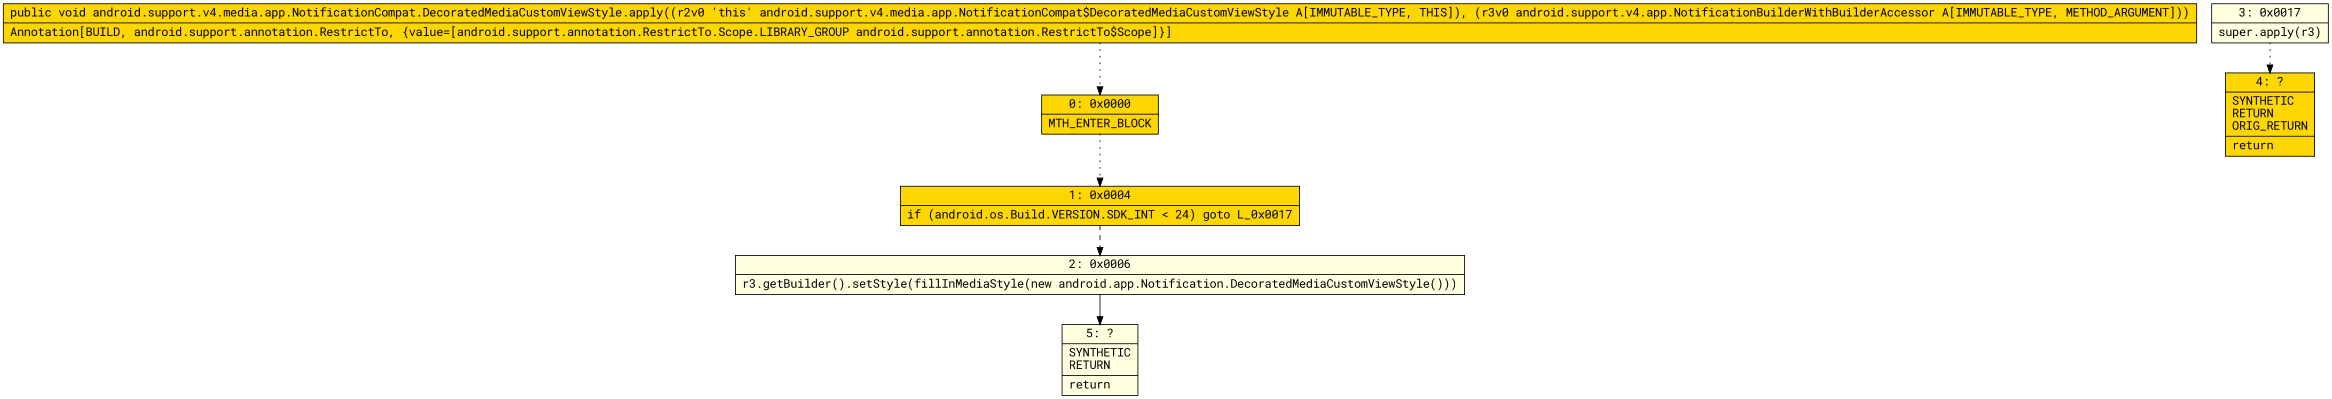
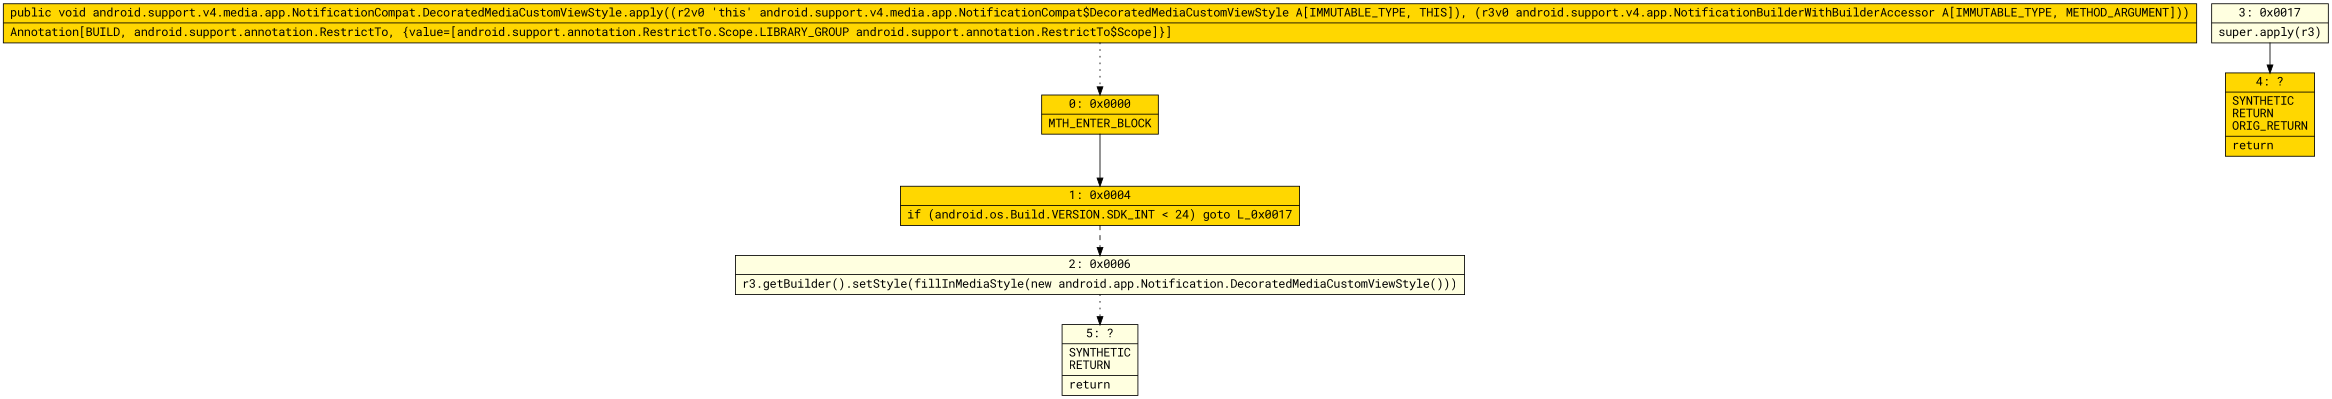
edge "3: 0x0017" -> "4: ?": style dotted -> solid
edge "0: 0x0000" -> "1: 0x0004": style dotted -> solid
edge "2: 0x0006" -> "5: ?": style solid -> dotted
